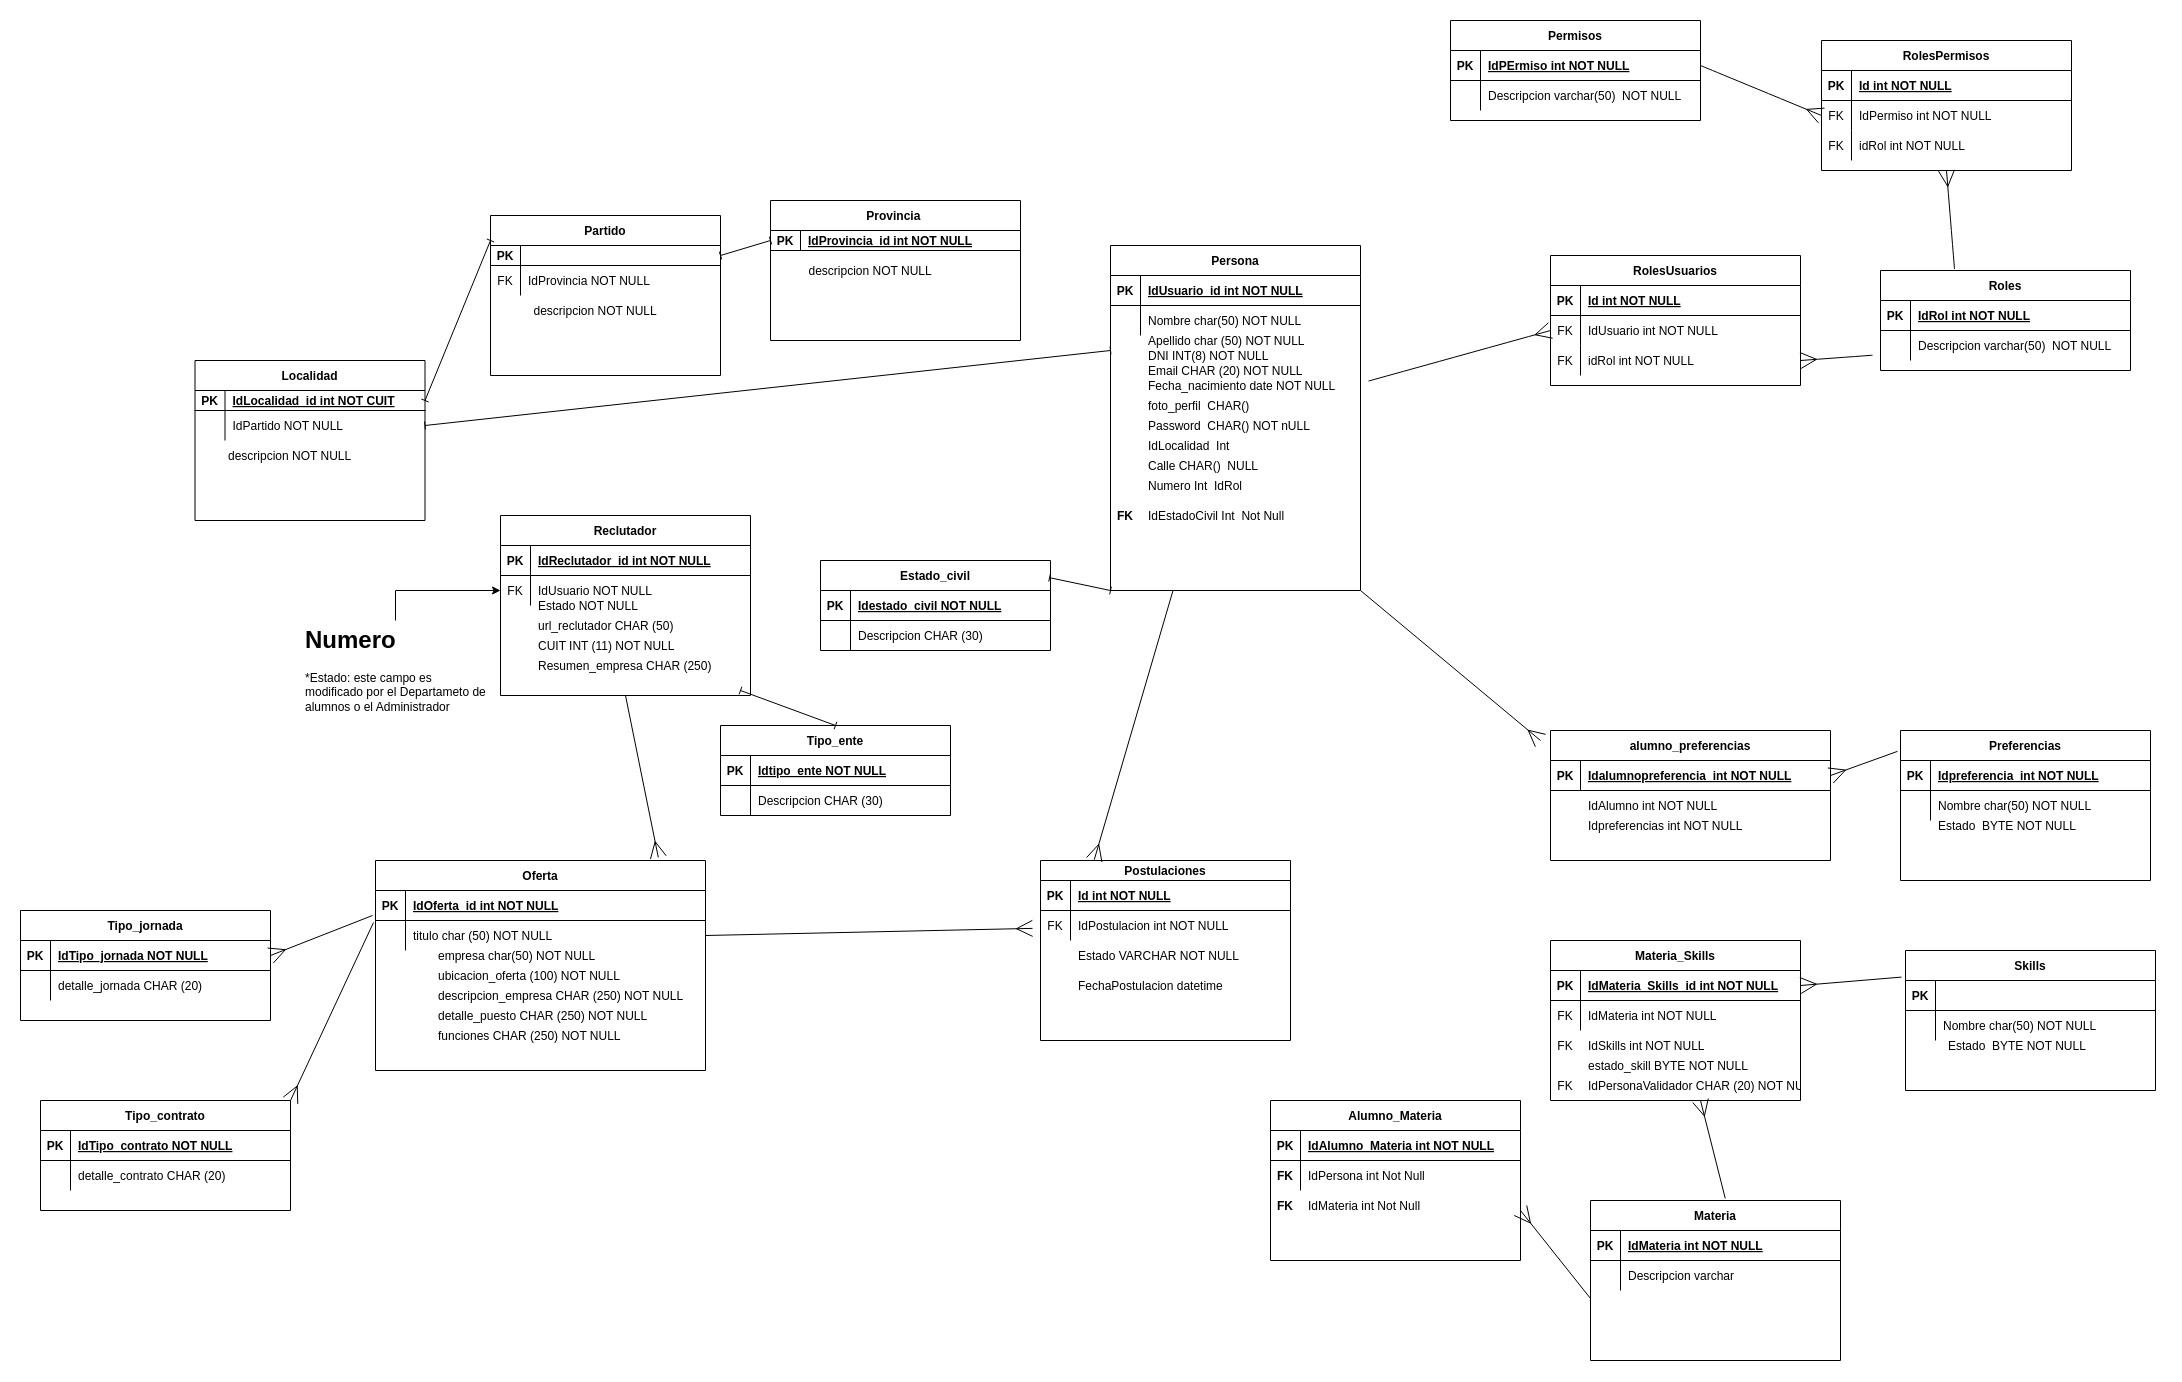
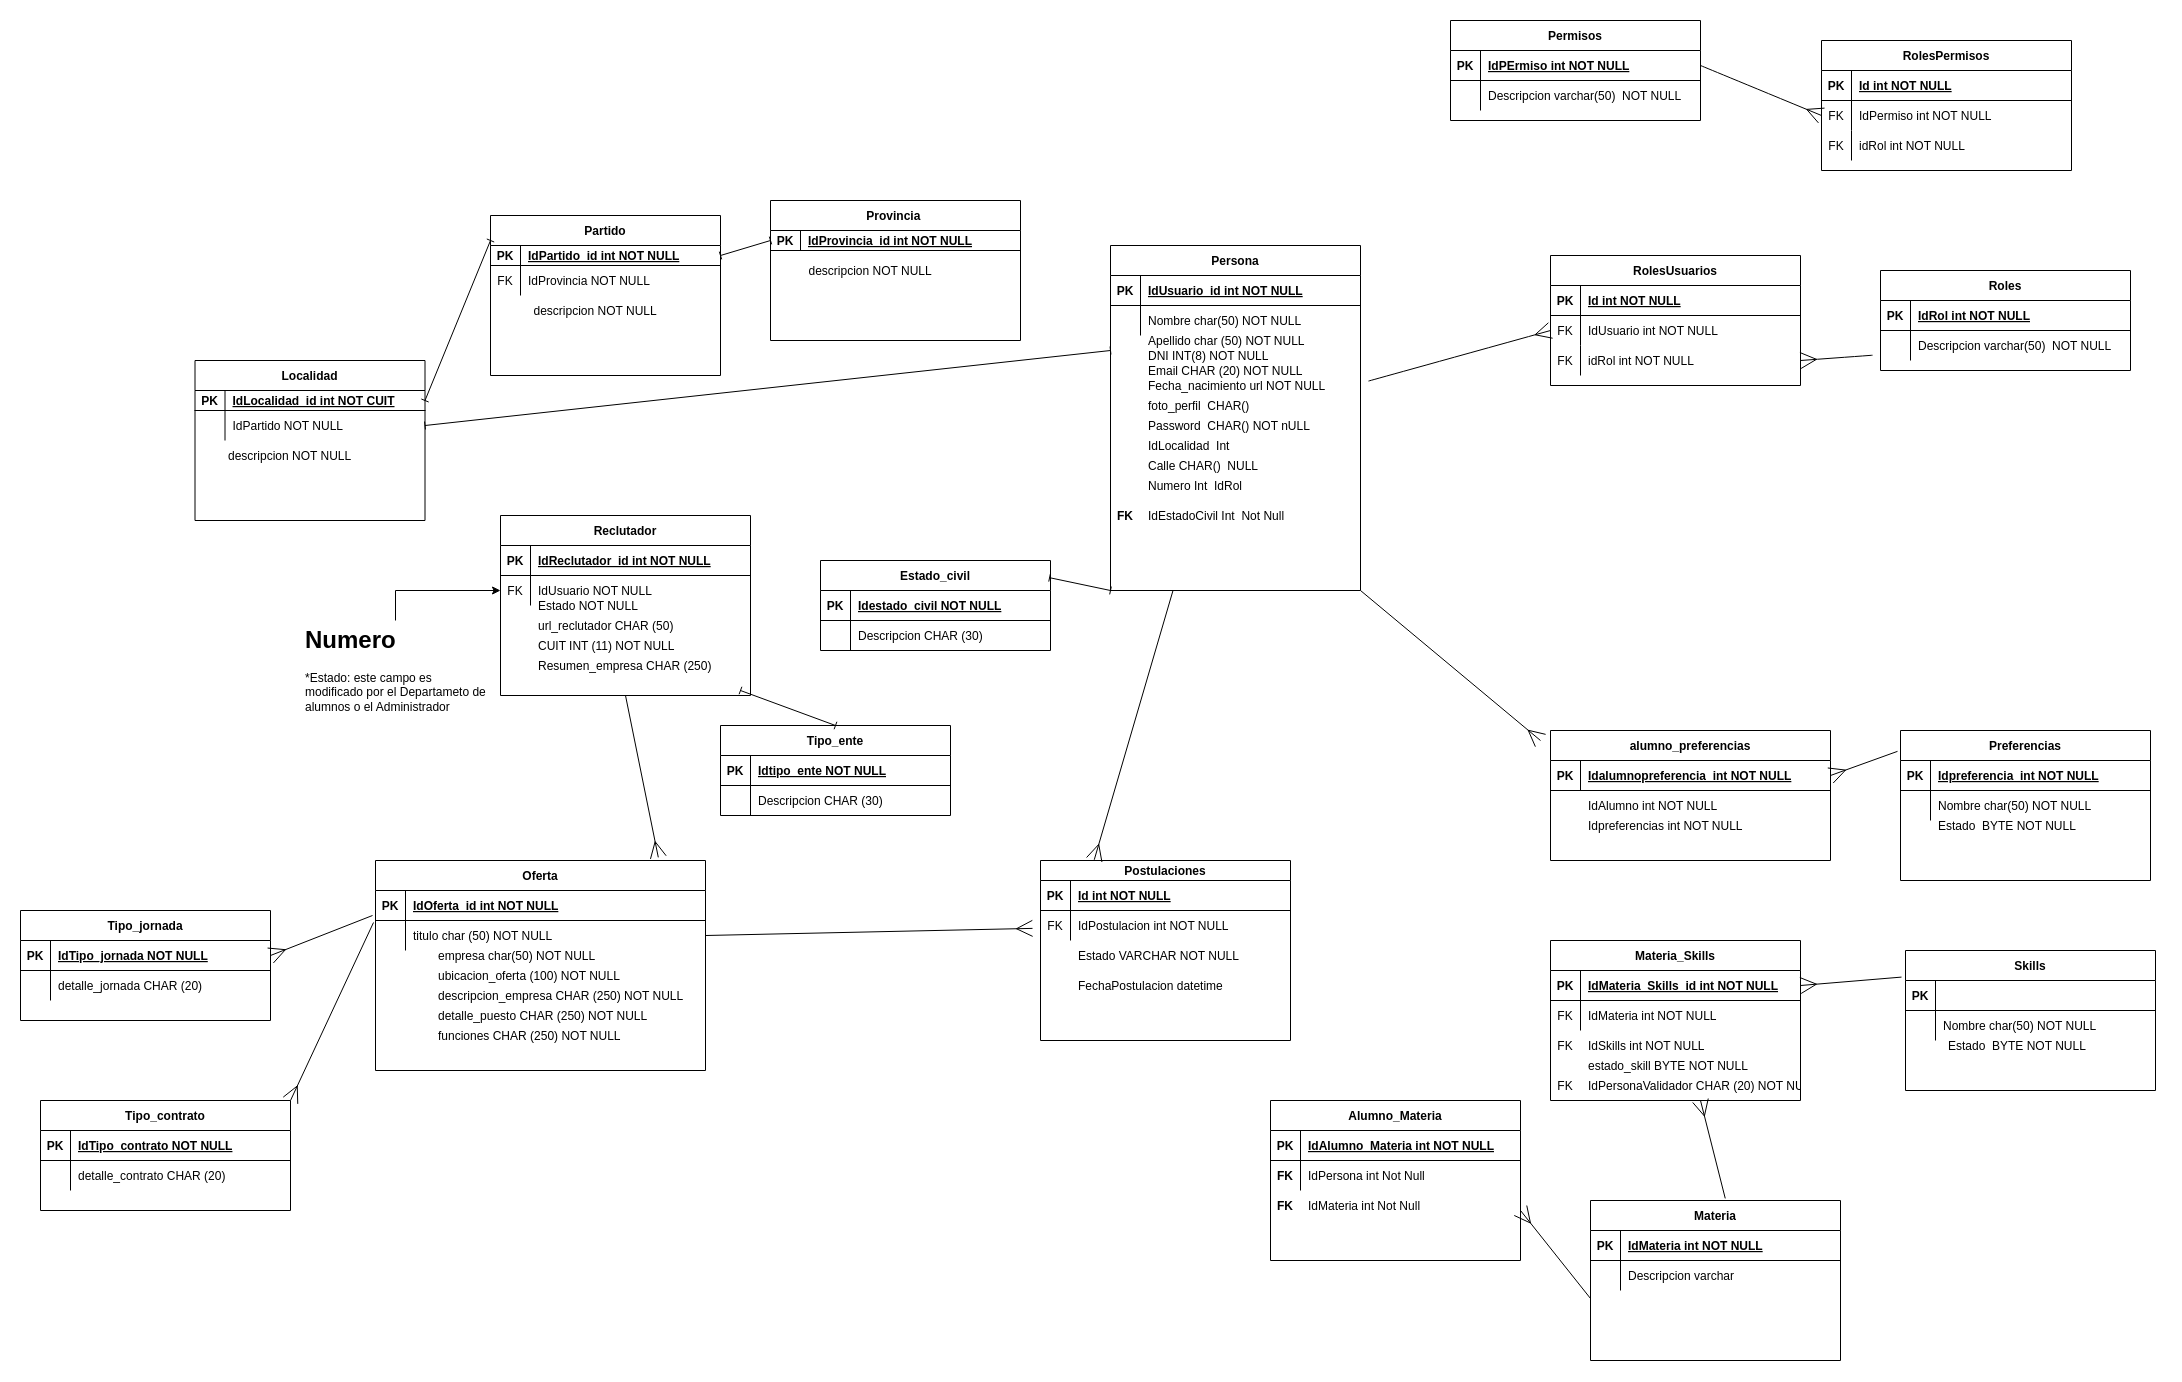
edge "Roles" -> "RolesPermisos": removed
node "IdPartido_id int NOT NULL": added
node "Fecha_nacimiento date NOT NULL": label "Fecha_nacimiento date NOT NULL" -> "Fecha_nacimiento url NOT NULL"
